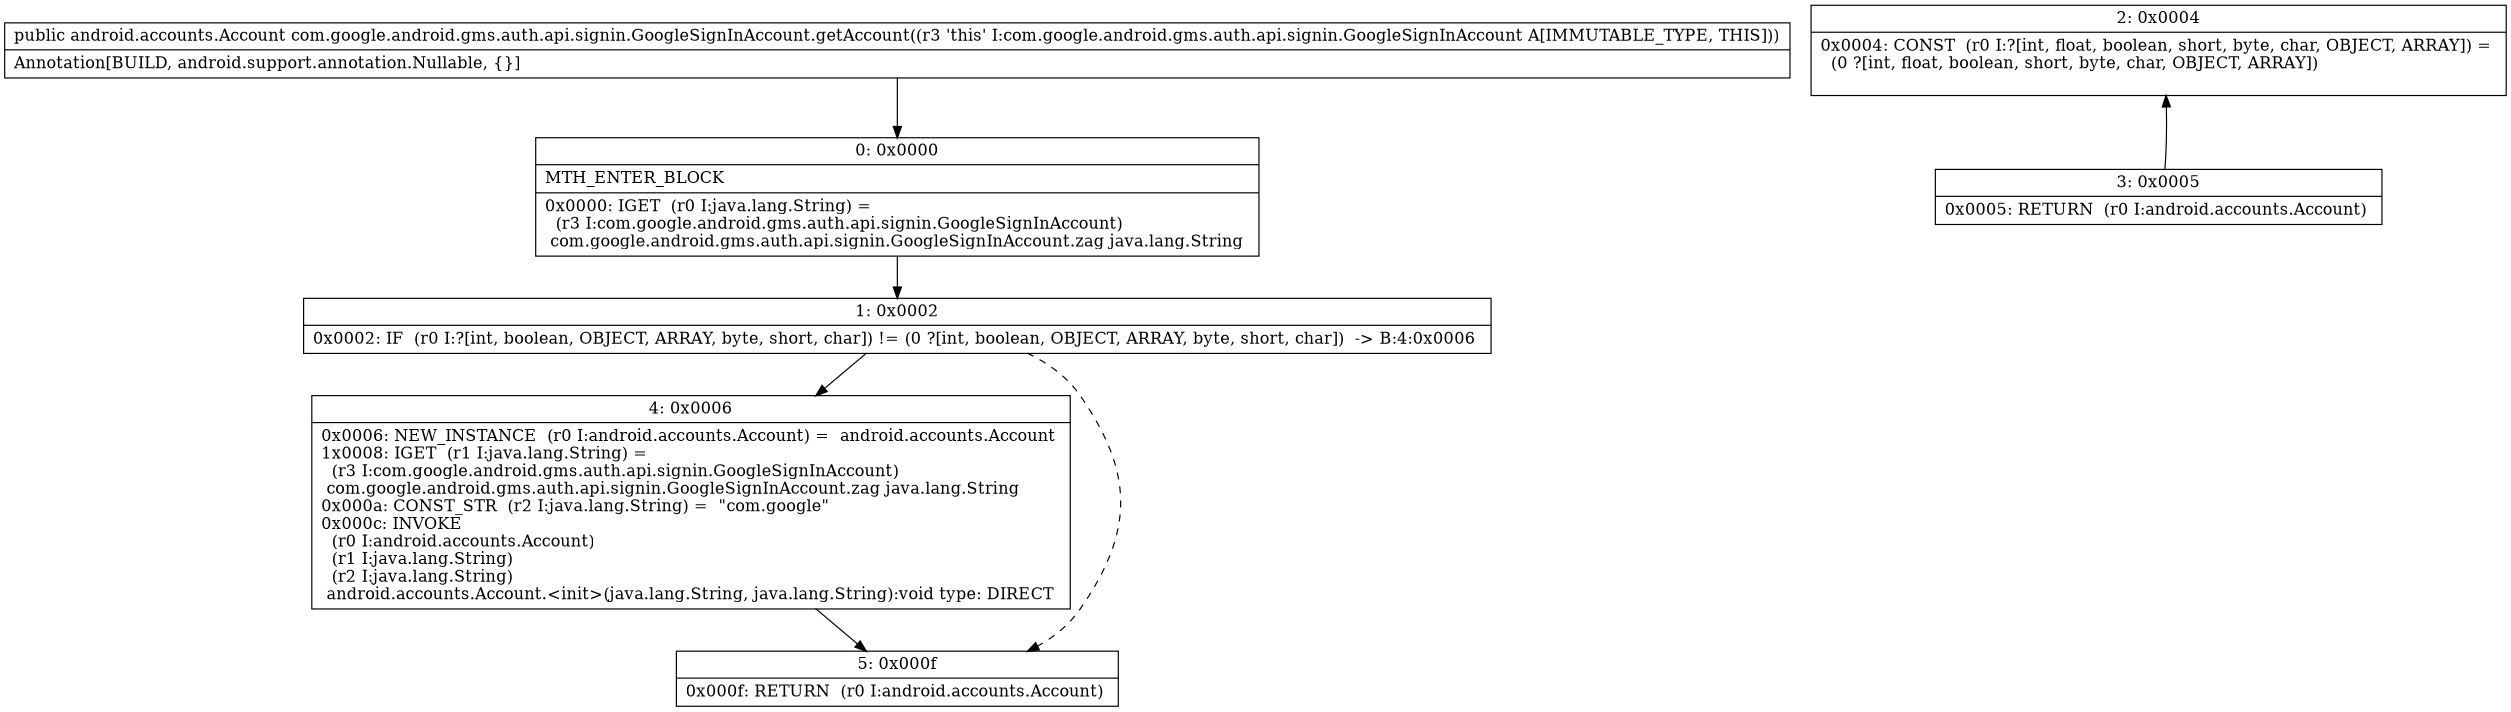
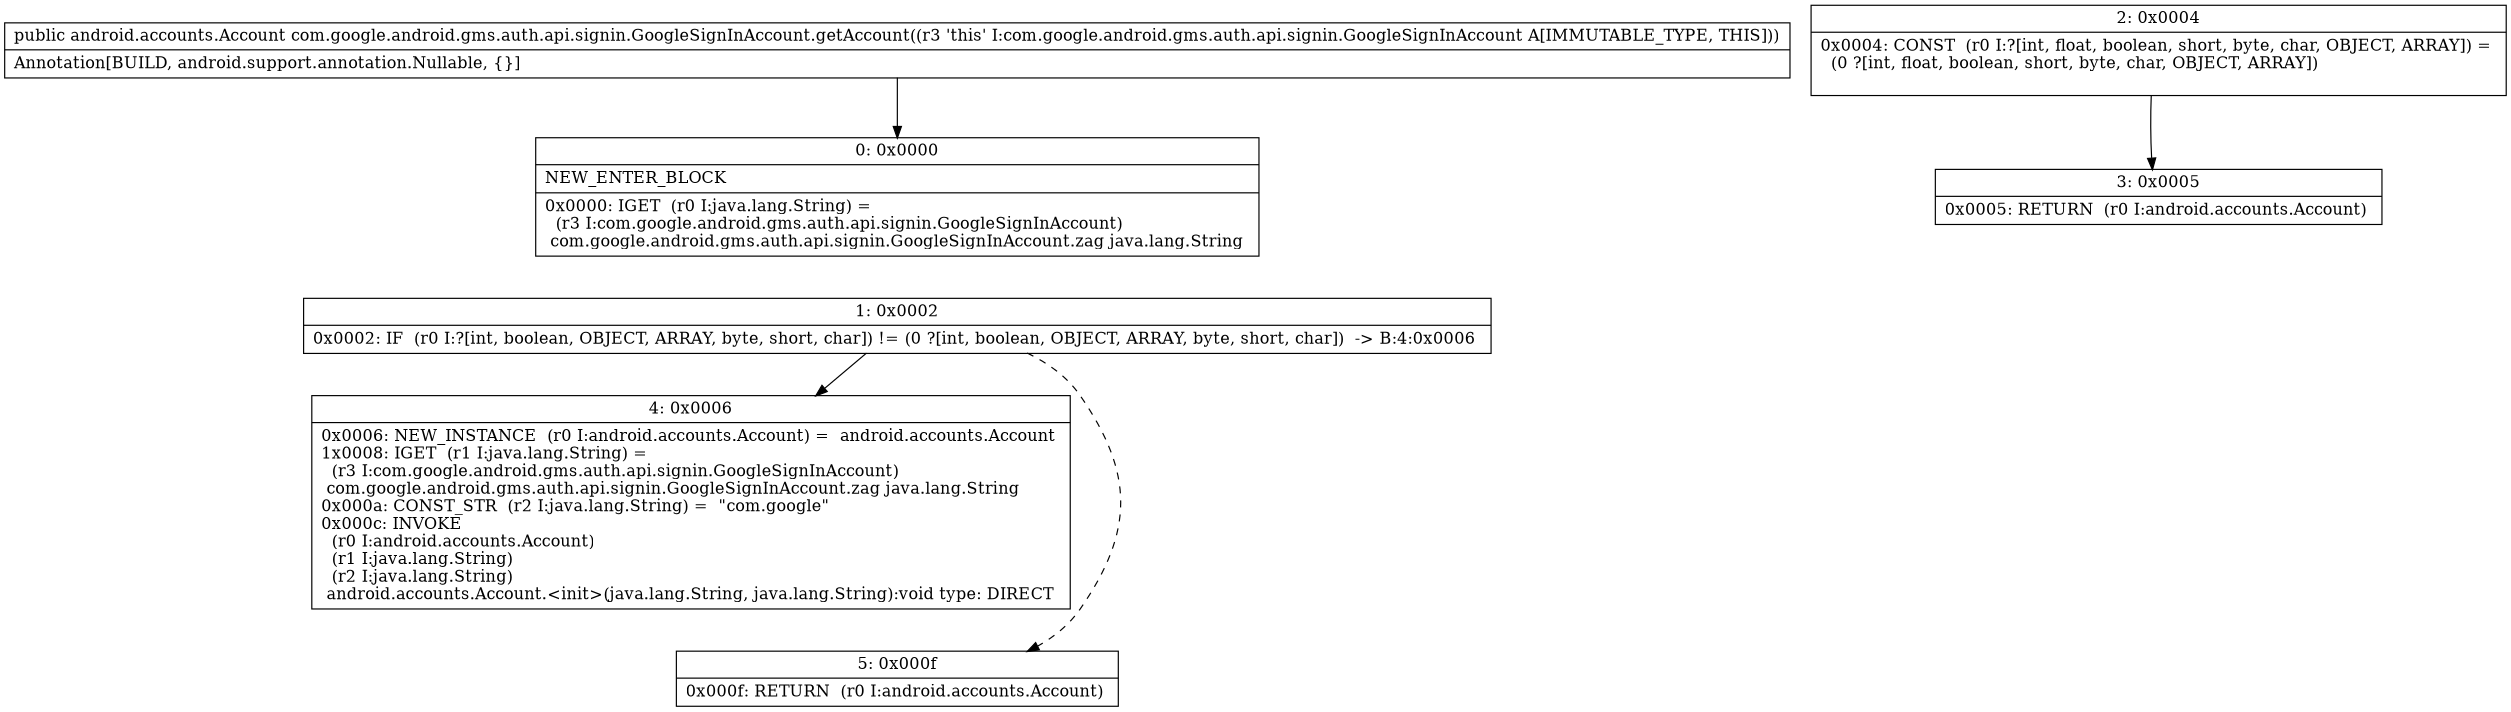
edge "3: 0x0005" -> "2: 0x0004": reversed
node "0: 0x0000": text "MTH_ENTER_BLOCK" -> "NEW_ENTER_BLOCK"
edge "0: 0x0000" -> "1: 0x0002": removed
edge "4: 0x0006" -> "5: 0x000f": removed
